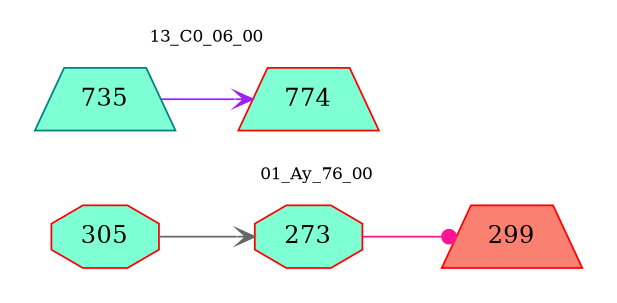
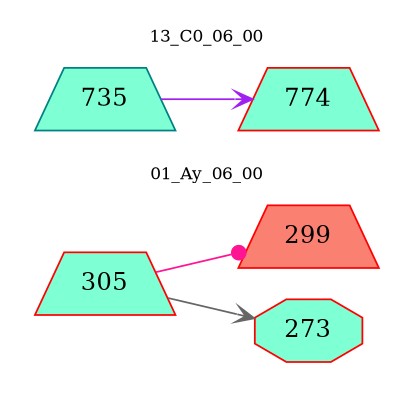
cluster "01_Ay_76_00": label "01_Ay_76_00" -> "01_Ay_06_00"
node "305": shape octagon -> trapezium
edge "273" -> "299": now "305" -> "299"
